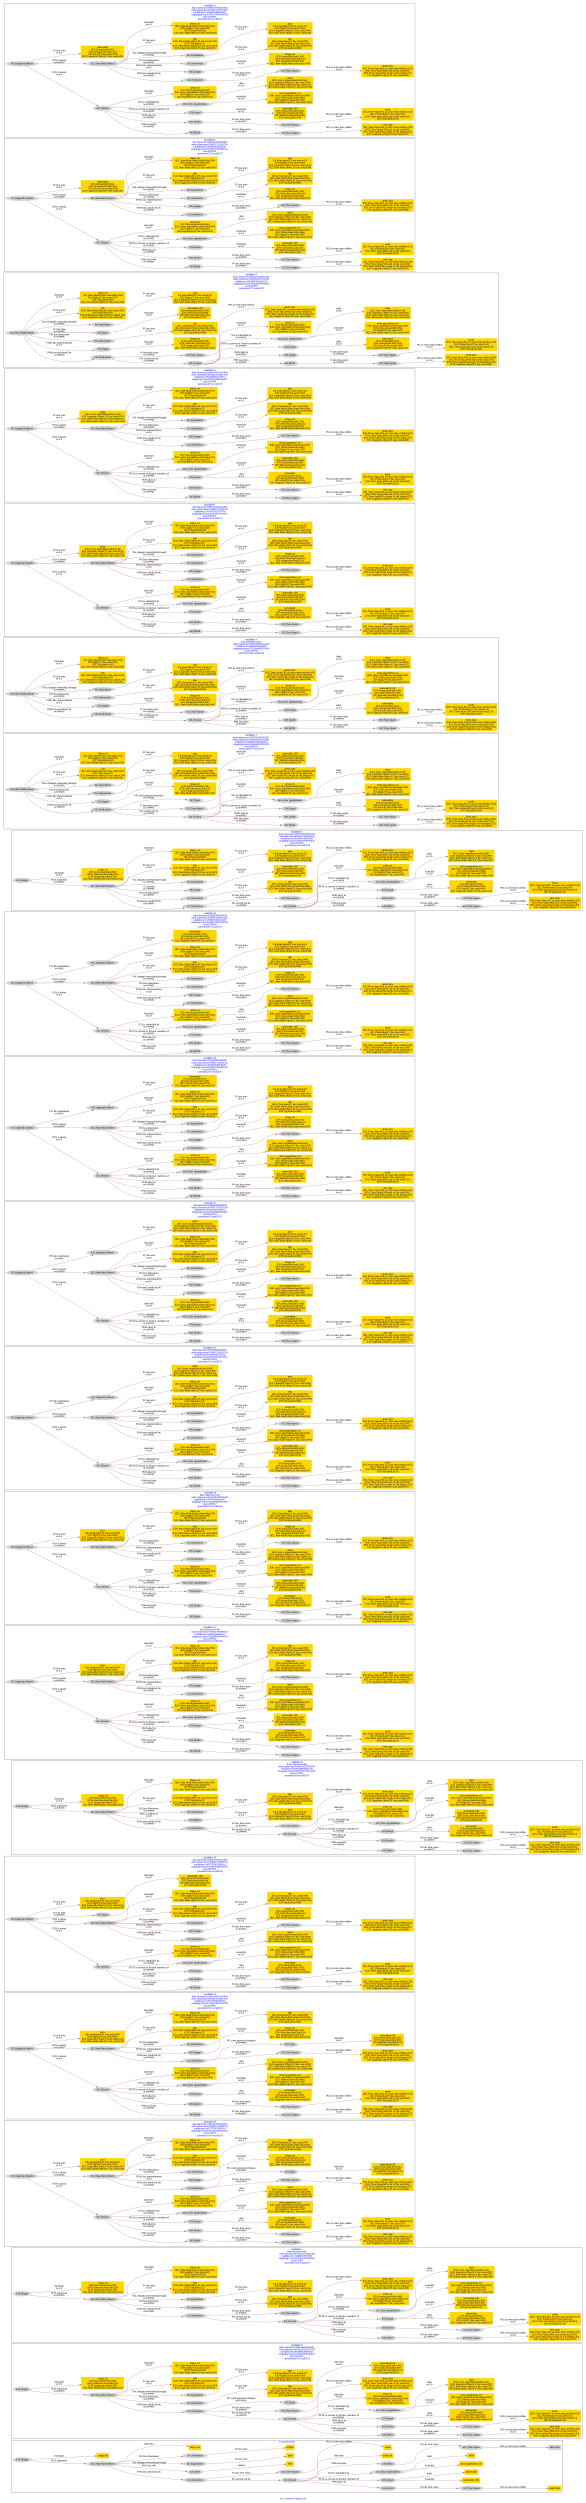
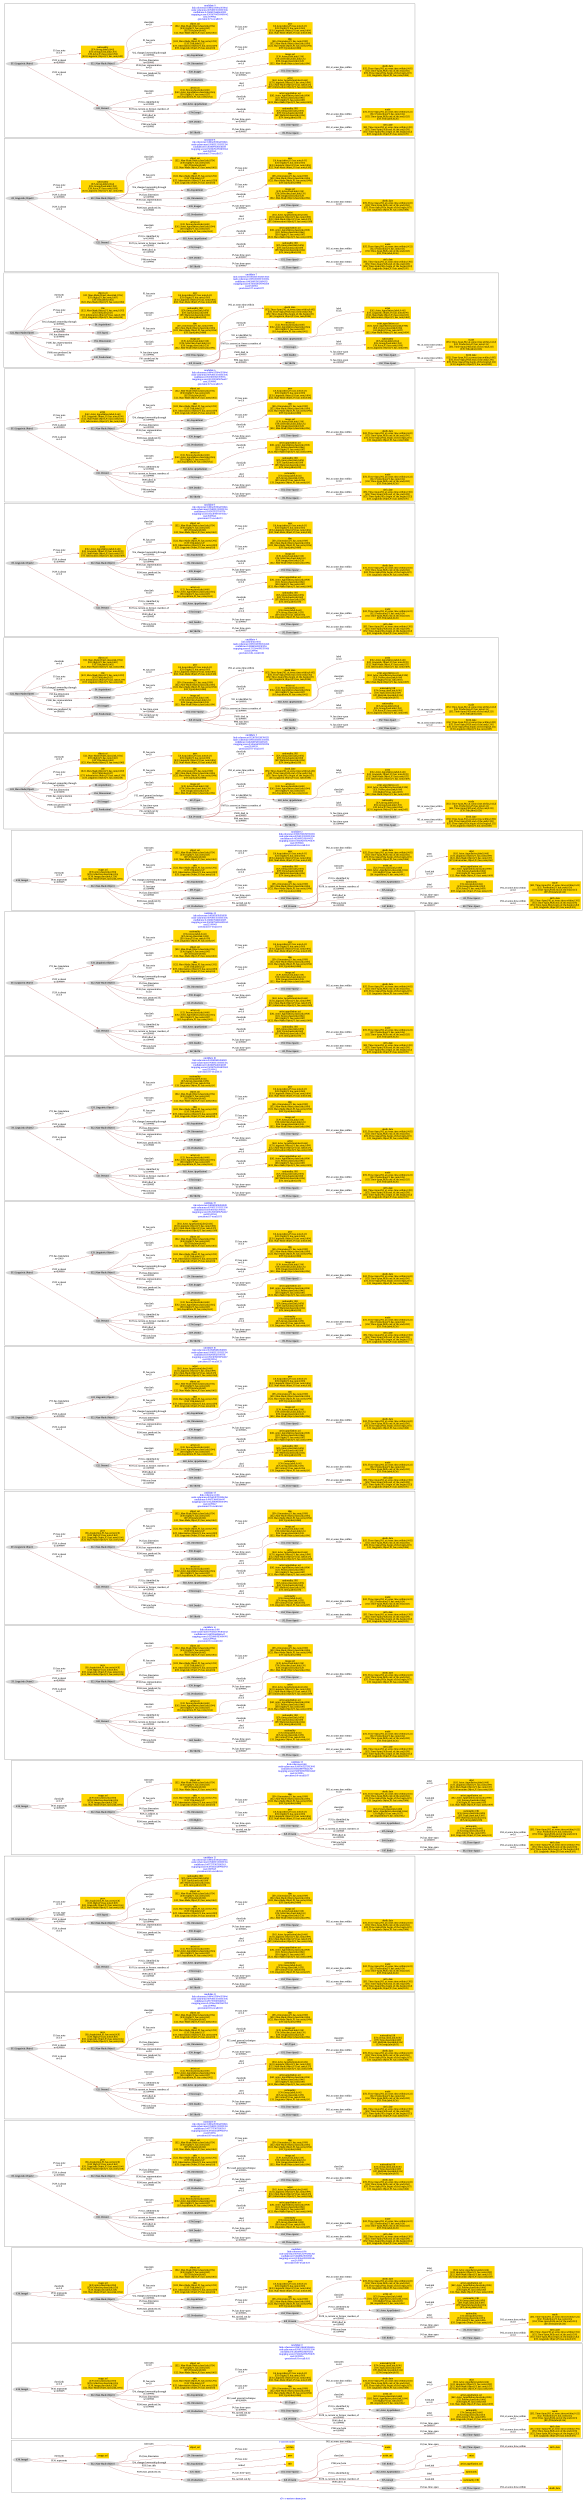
node "birth_date": fillcolor lightgray -> gold
